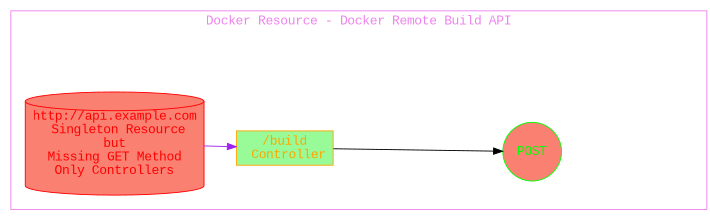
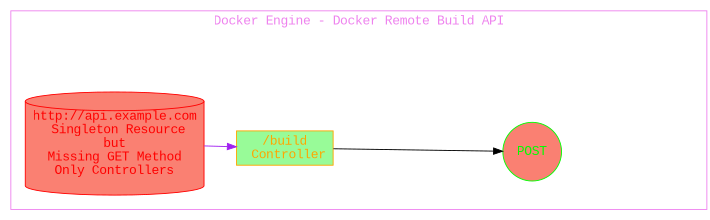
cluster "Docker Resource - Docker Remote Build API": label "Docker Resource - Docker Remote Build API" -> "Docker Engine - Docker Remote Build API"
